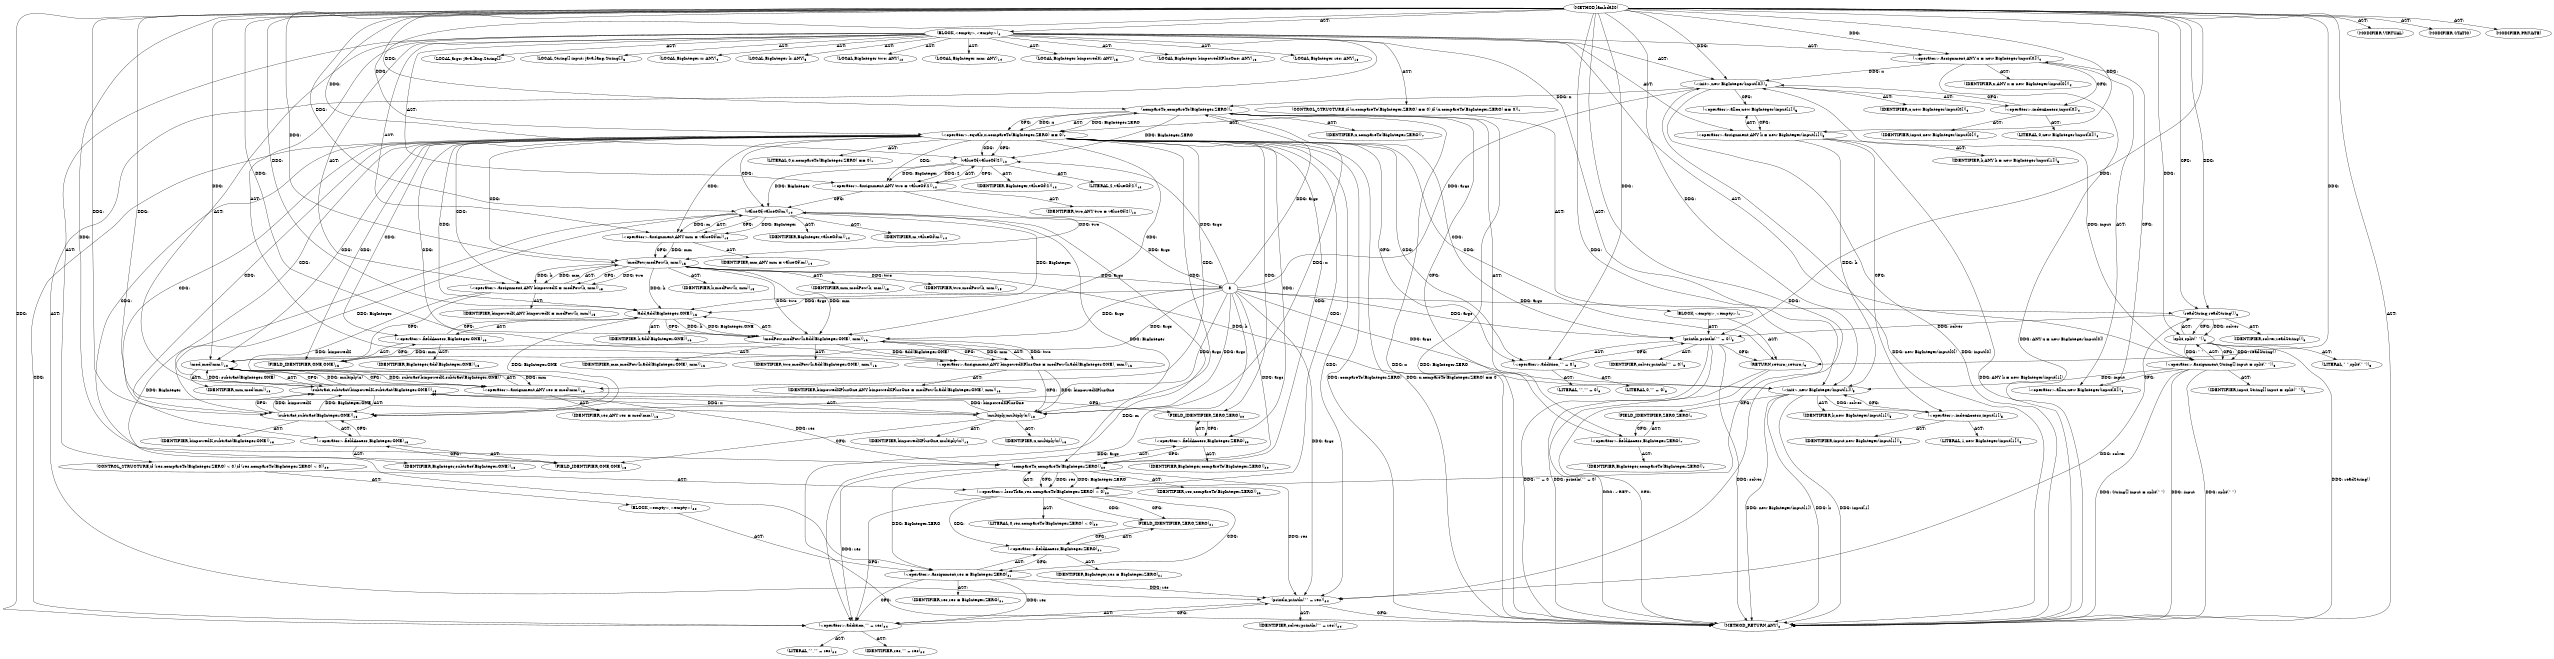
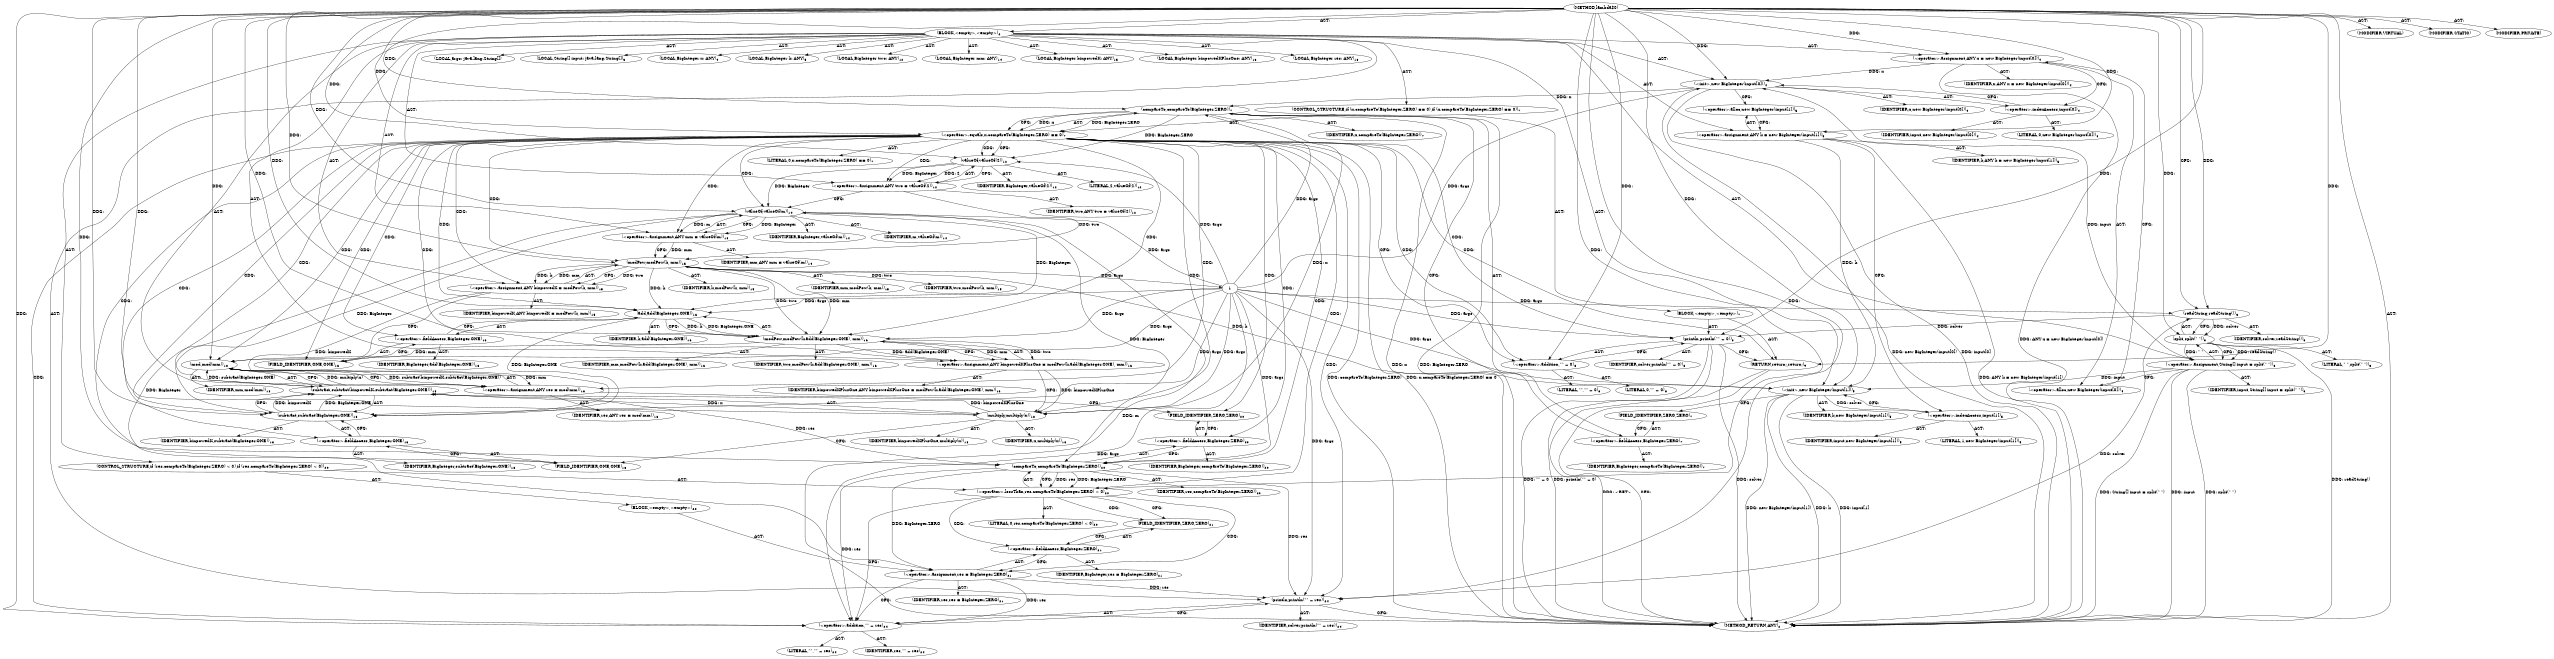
node "8": label "8" -> "1"
